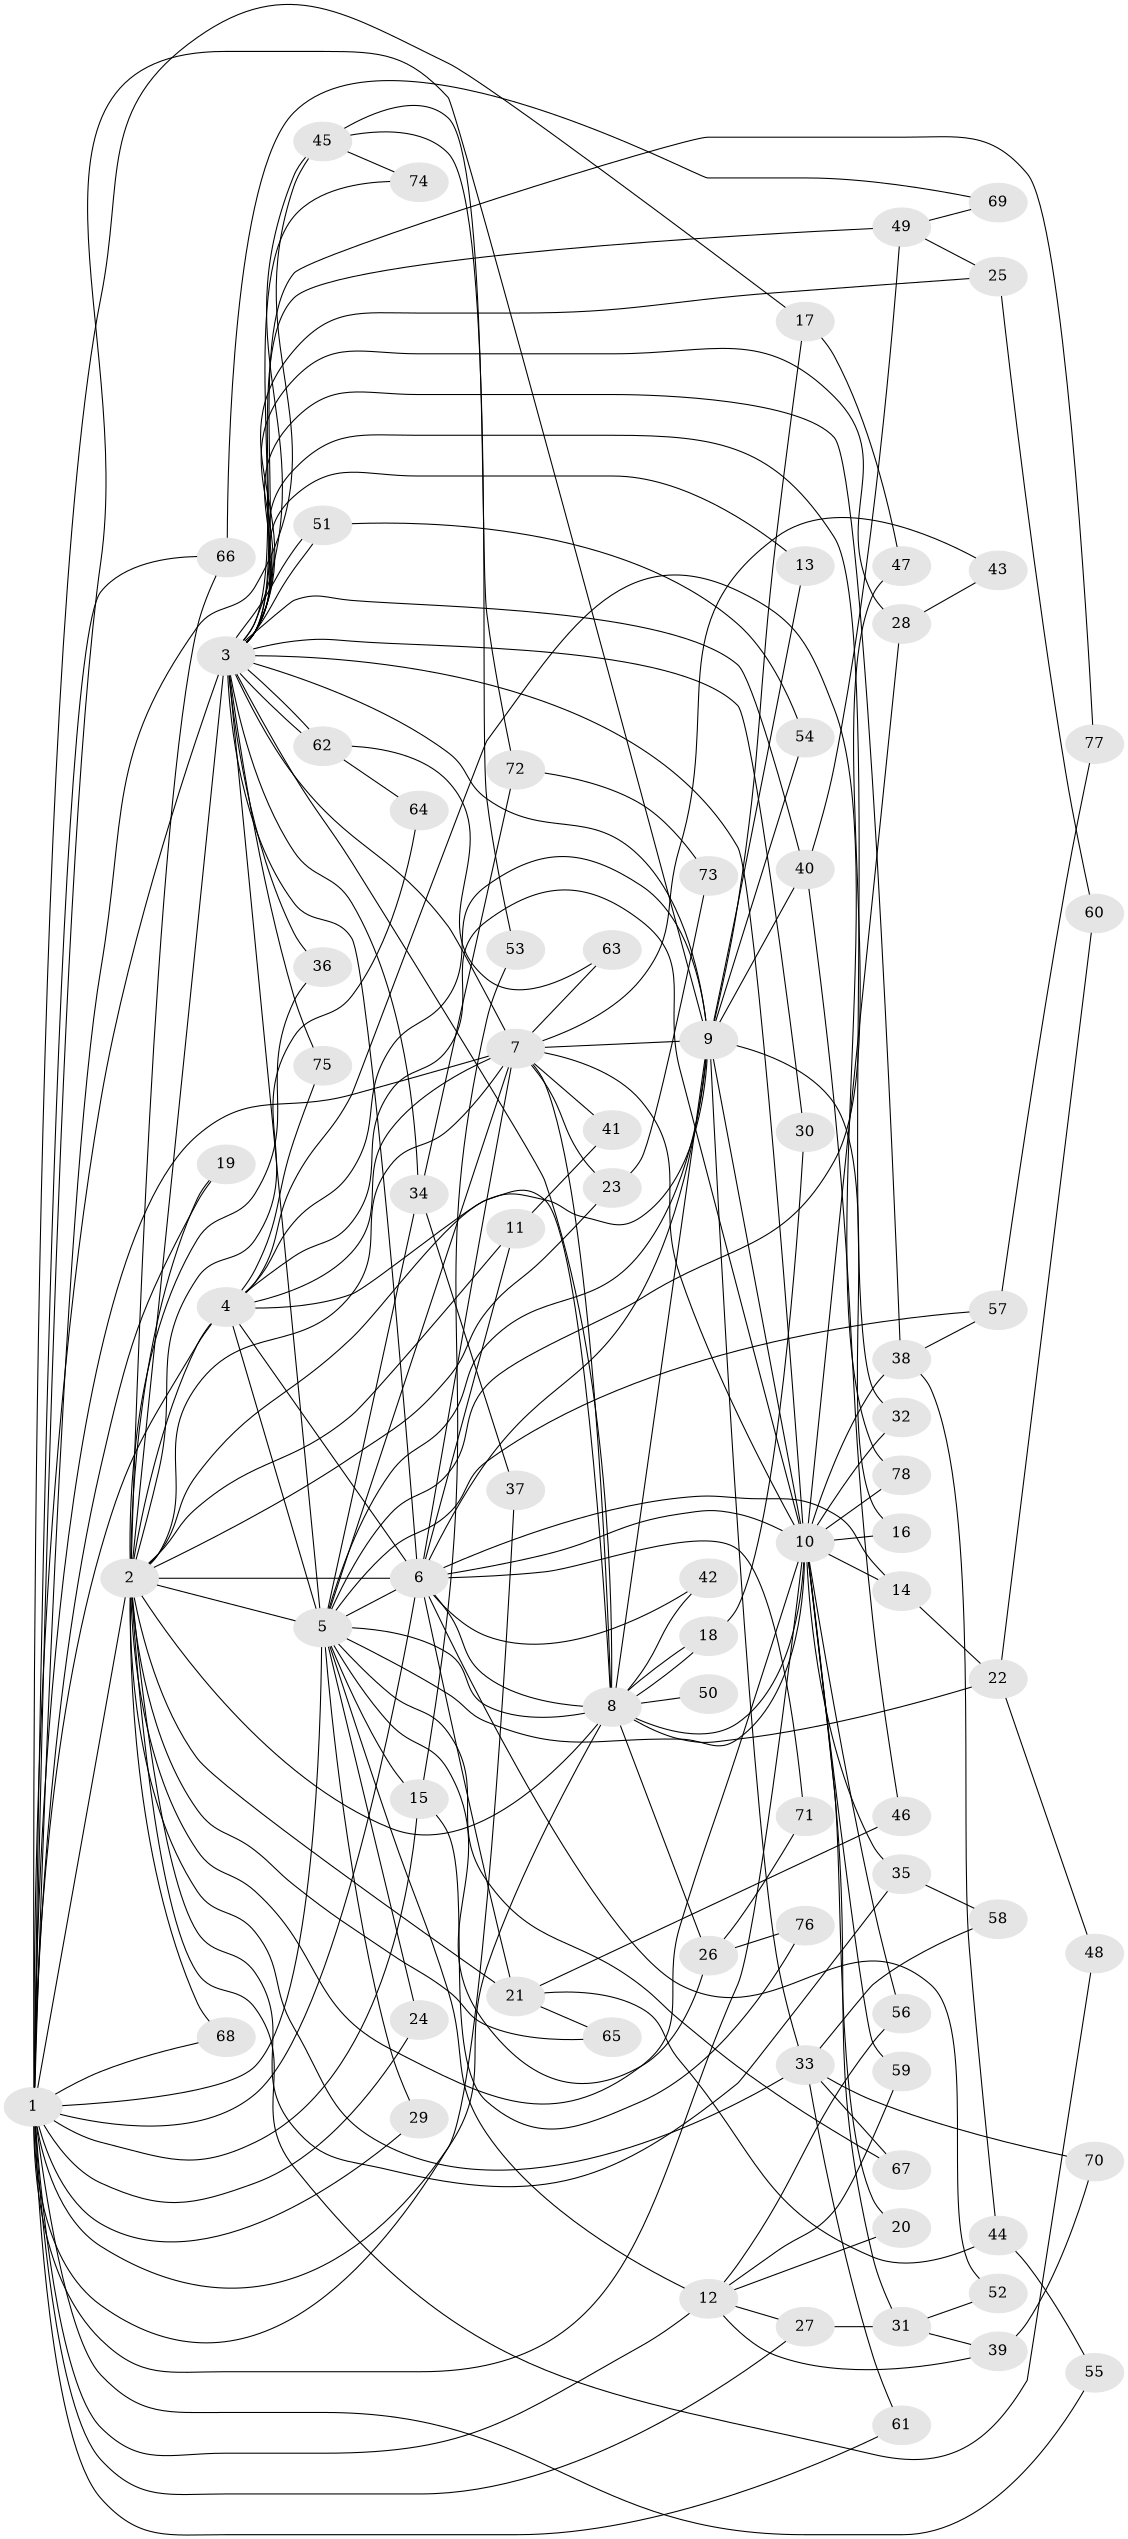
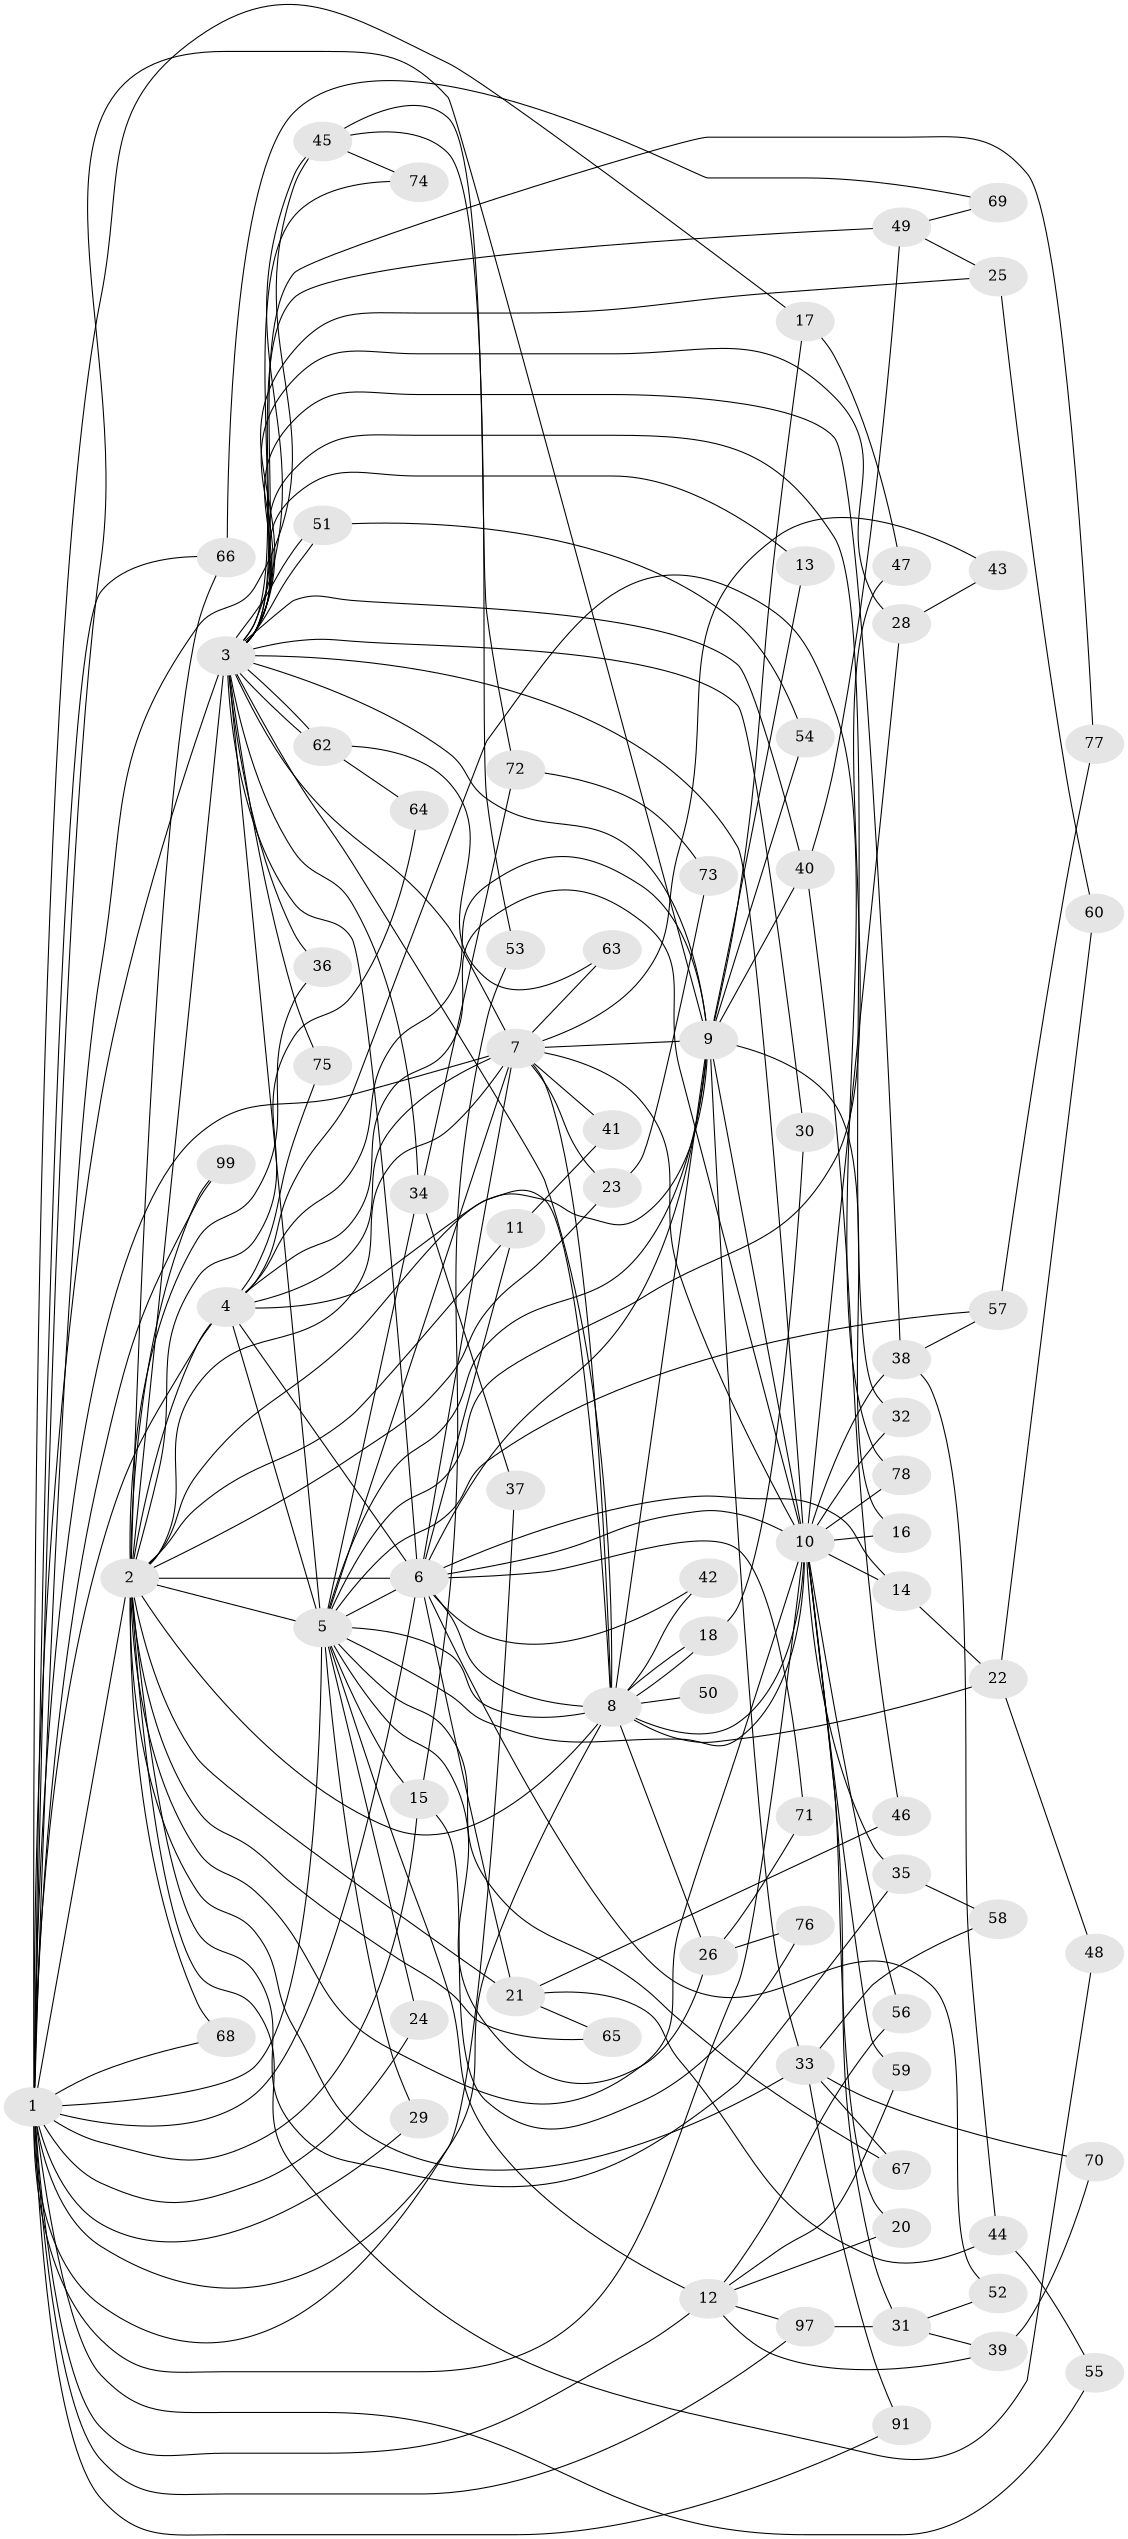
node "19": label "19" -> "99"
node "27": label "27" -> "97"
node "61": label "61" -> "91"
